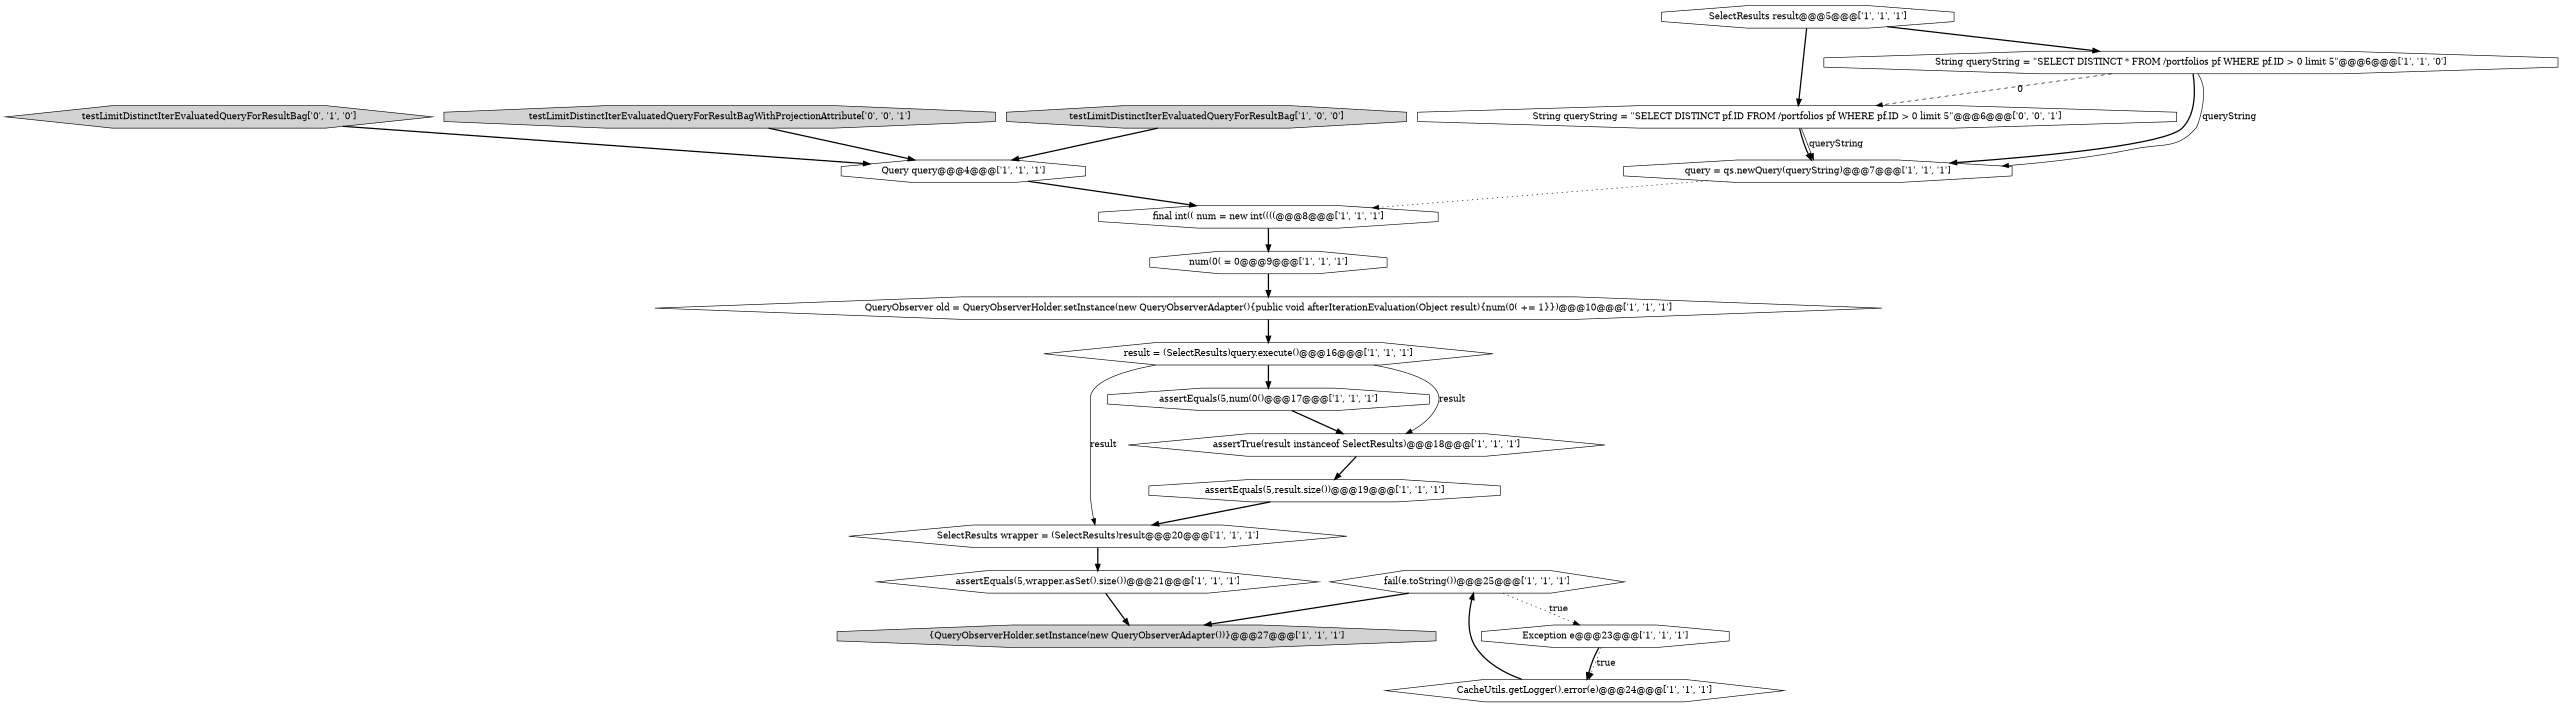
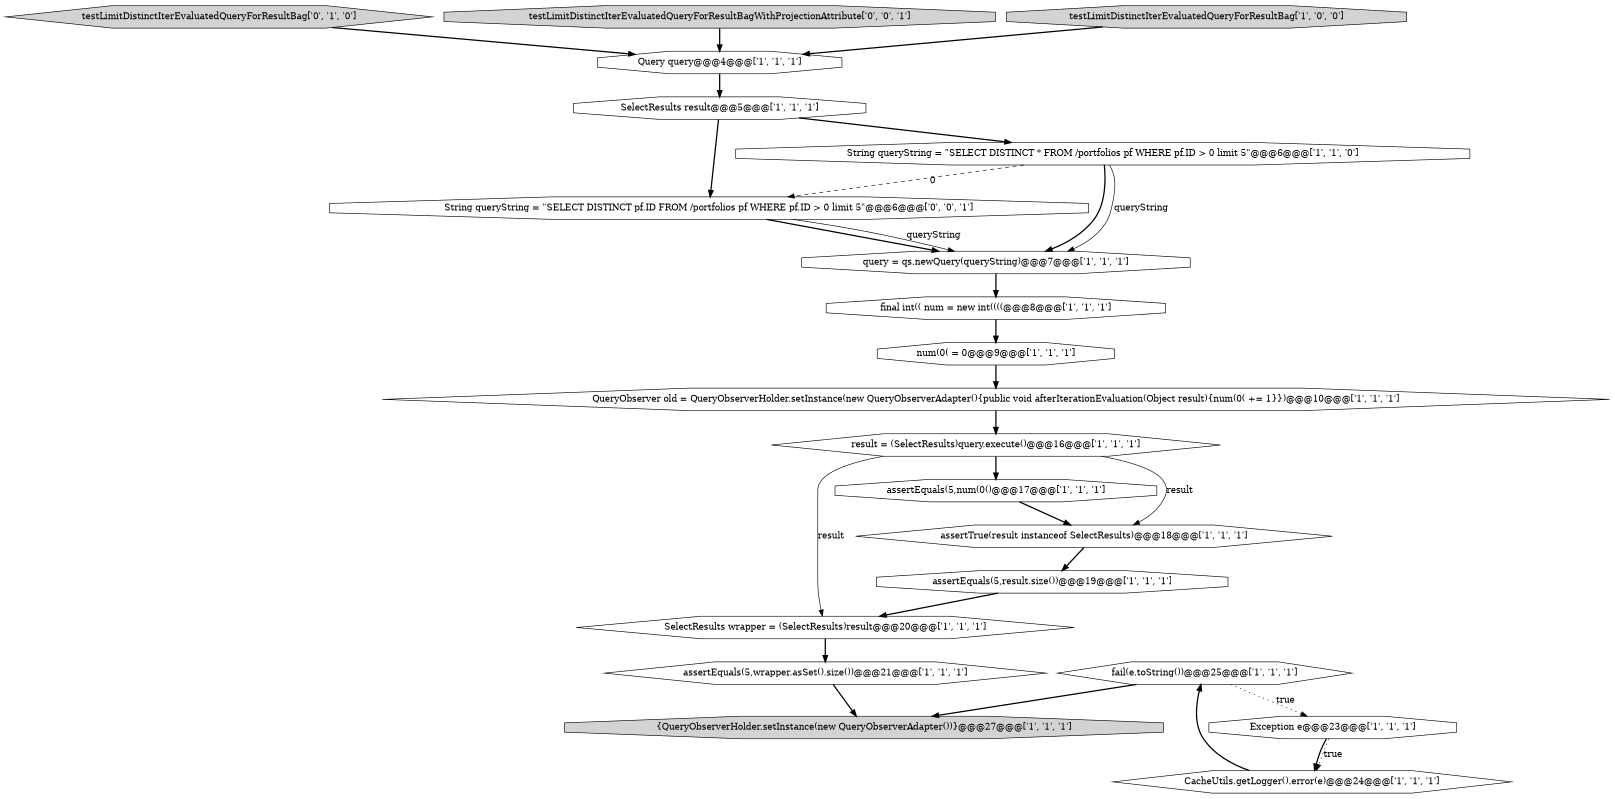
edge "Query query@@@4@@@['1', '1', '1']" -> "final int(( num = new int((((@@@8@@@['1', '1', '1']": now "Query query@@@4@@@['1', '1', '1']" -> "SelectResults result@@@5@@@['1', '1', '1']"
edge "query = qs.newQuery(queryString)@@@7@@@['1', '1', '1']" -> "final int(( num = new int((((@@@8@@@['1', '1', '1']": style dotted -> bold
